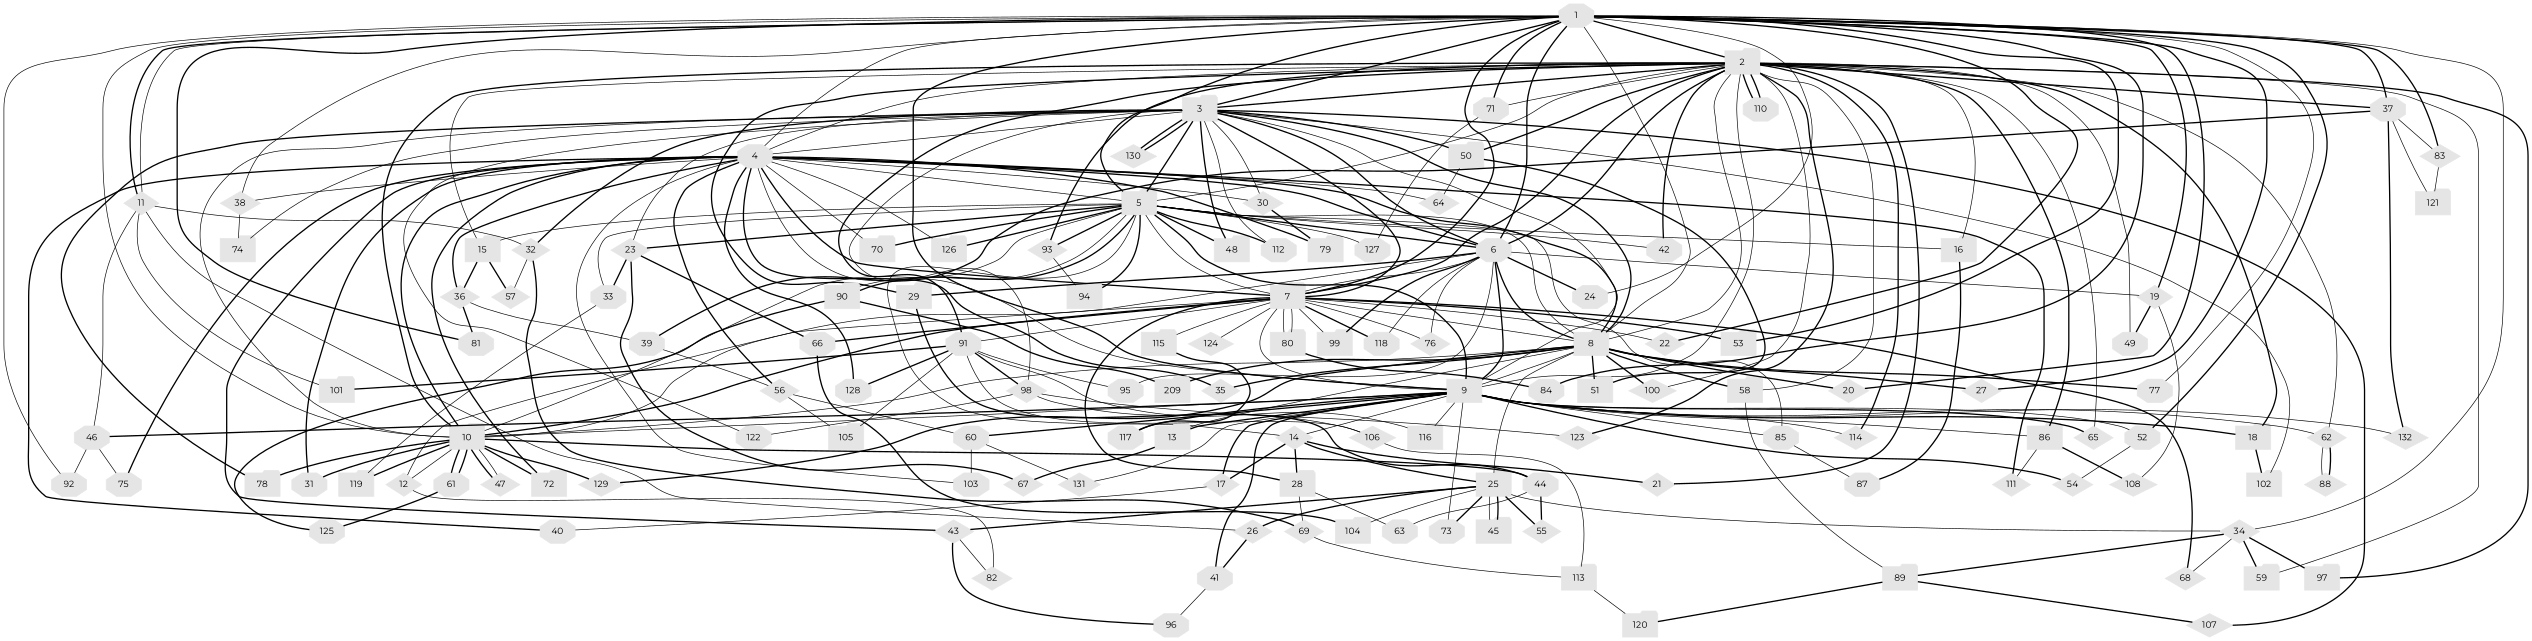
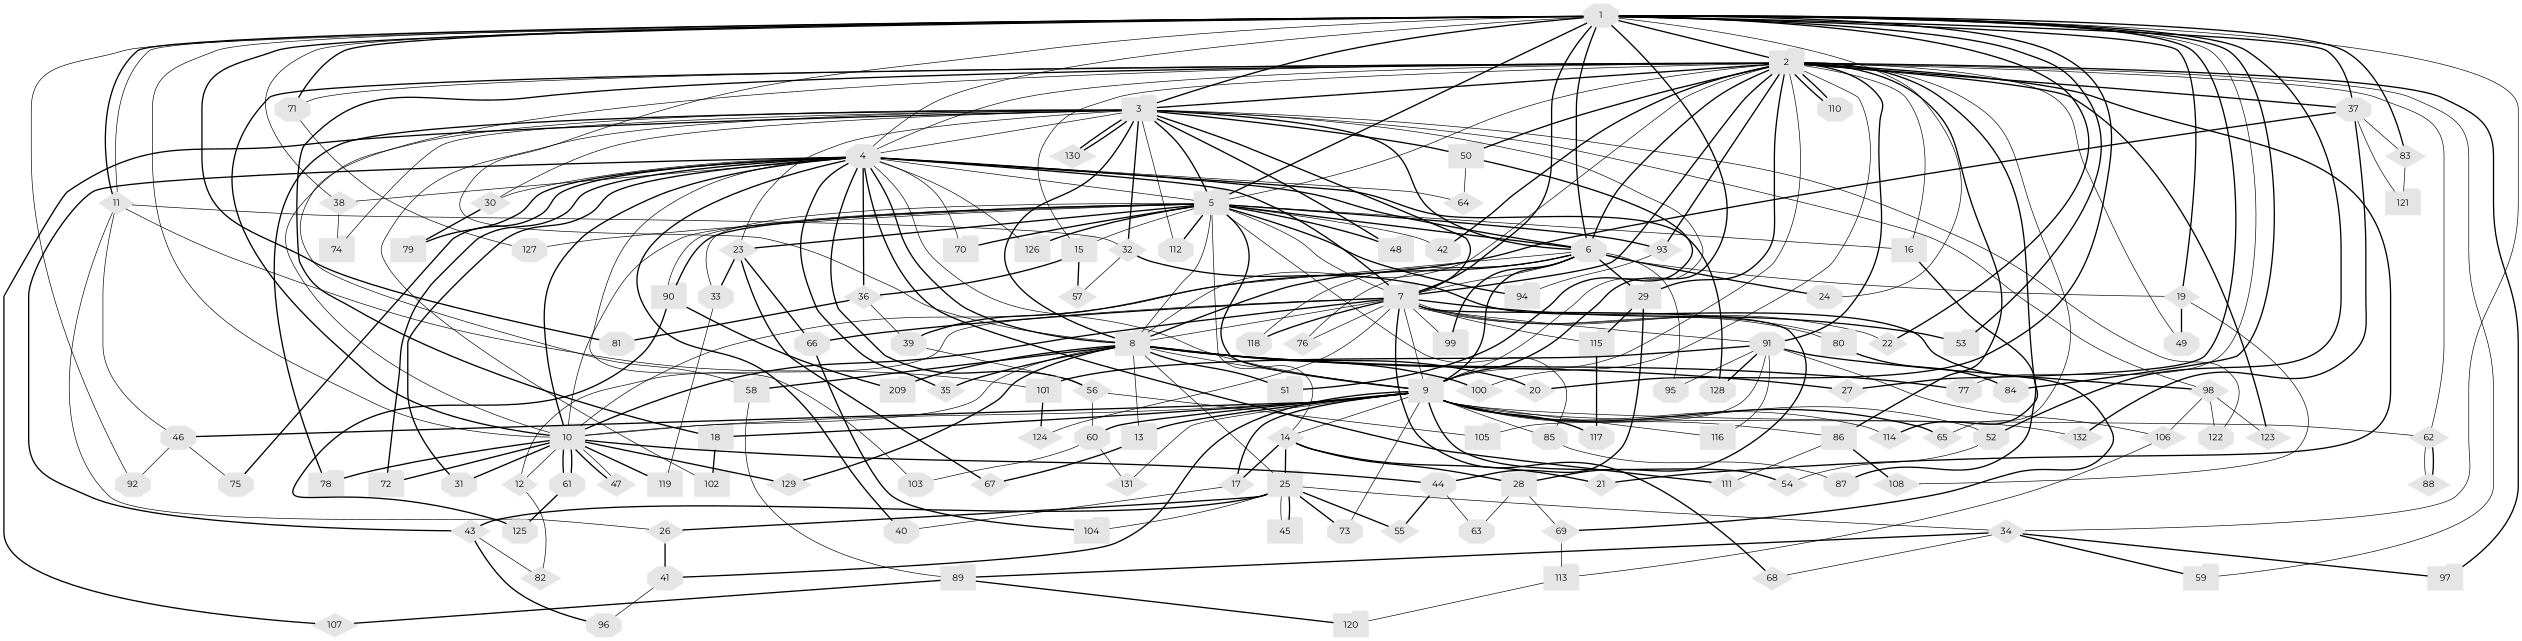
edge "29" -- "115": added
edge "101" -- "124": added
